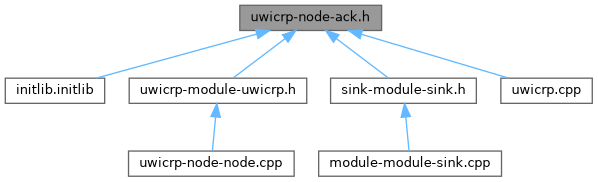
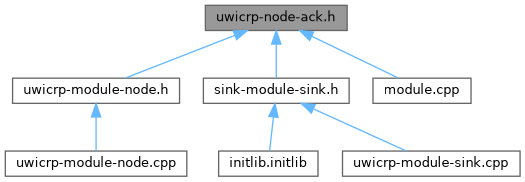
edge "initlib.initlib" -> "uwicrp-node-ack.h": now "initlib.initlib" -> "sink-module-sink.h"
node "uwicrp-module-uwicrp.h": label "uwicrp-module-uwicrp.h" -> "uwicrp-module-node.h"
node "uwicrp.cpp": label "uwicrp.cpp" -> "module.cpp"
node "uwicrp-node-node.cpp": label "uwicrp-node-node.cpp" -> "uwicrp-module-node.cpp"
node "module-module-sink.cpp": label "module-module-sink.cpp" -> "uwicrp-module-sink.cpp"
